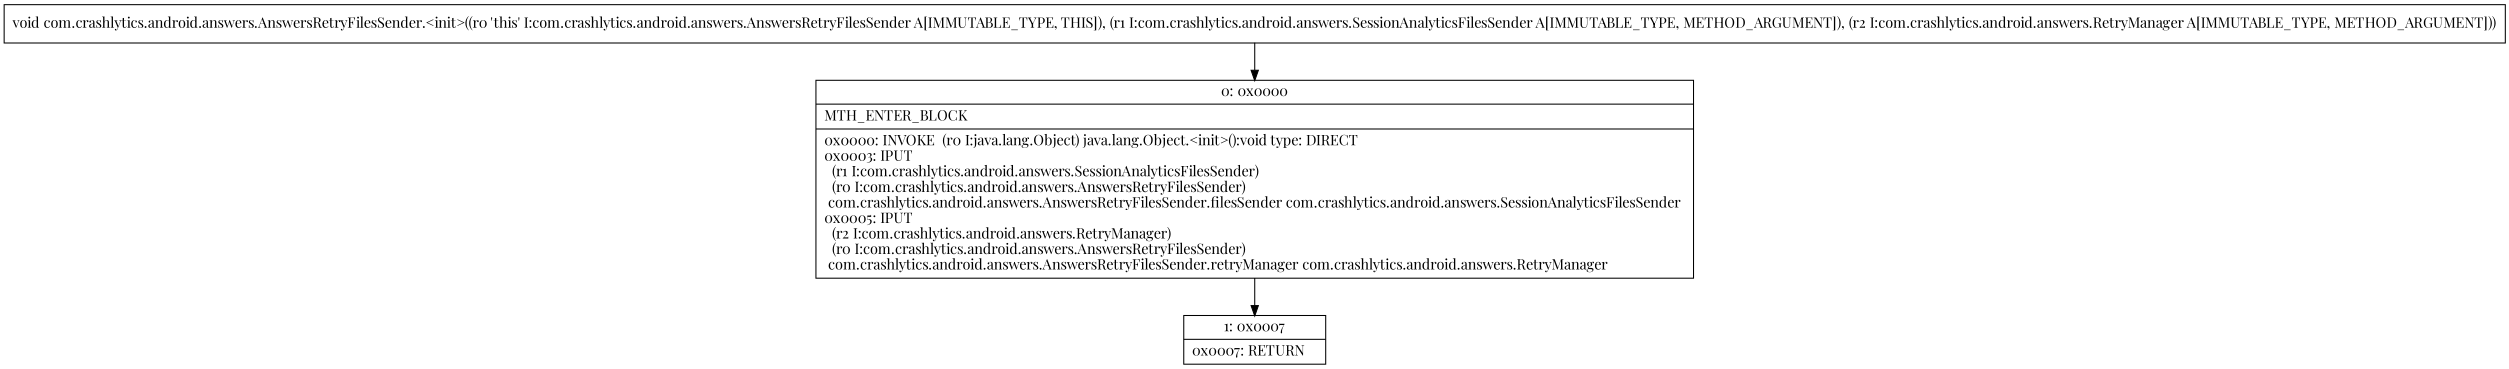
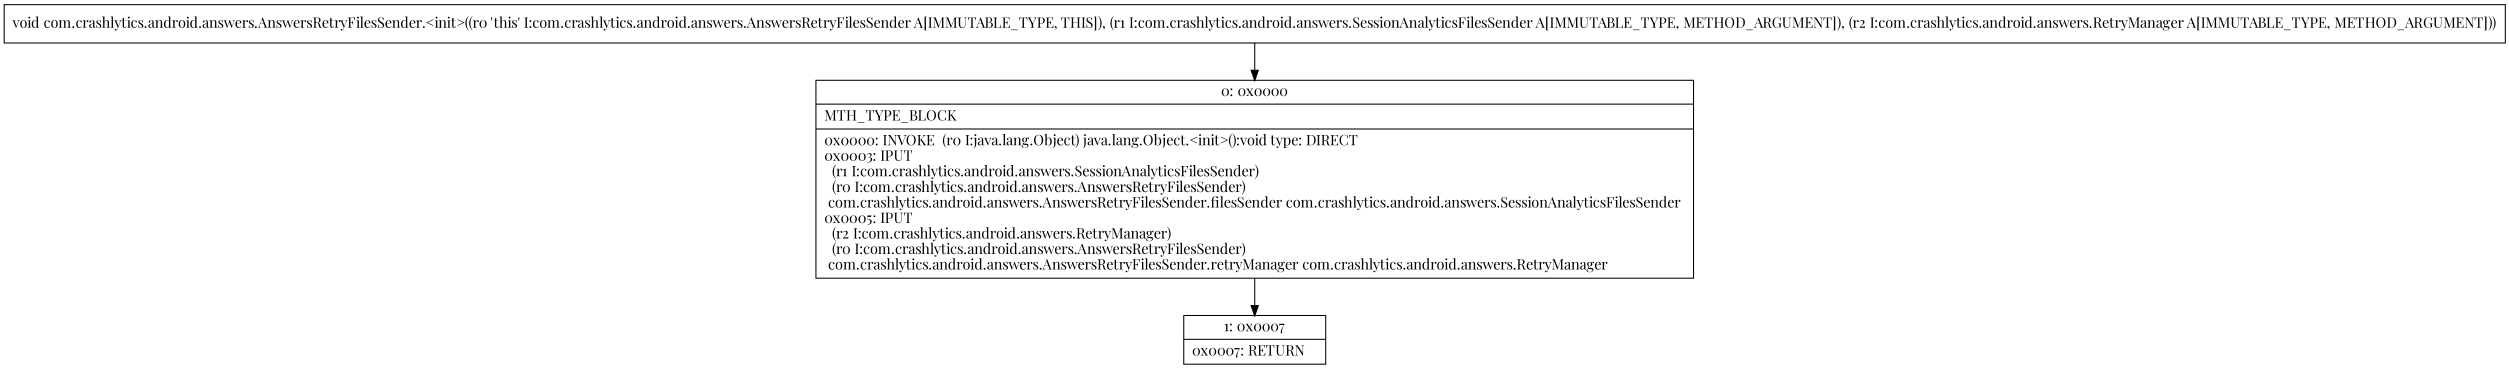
node "0: 0x0000": text "MTH_ENTER_BLOCK" -> "MTH_TYPE_BLOCK"
